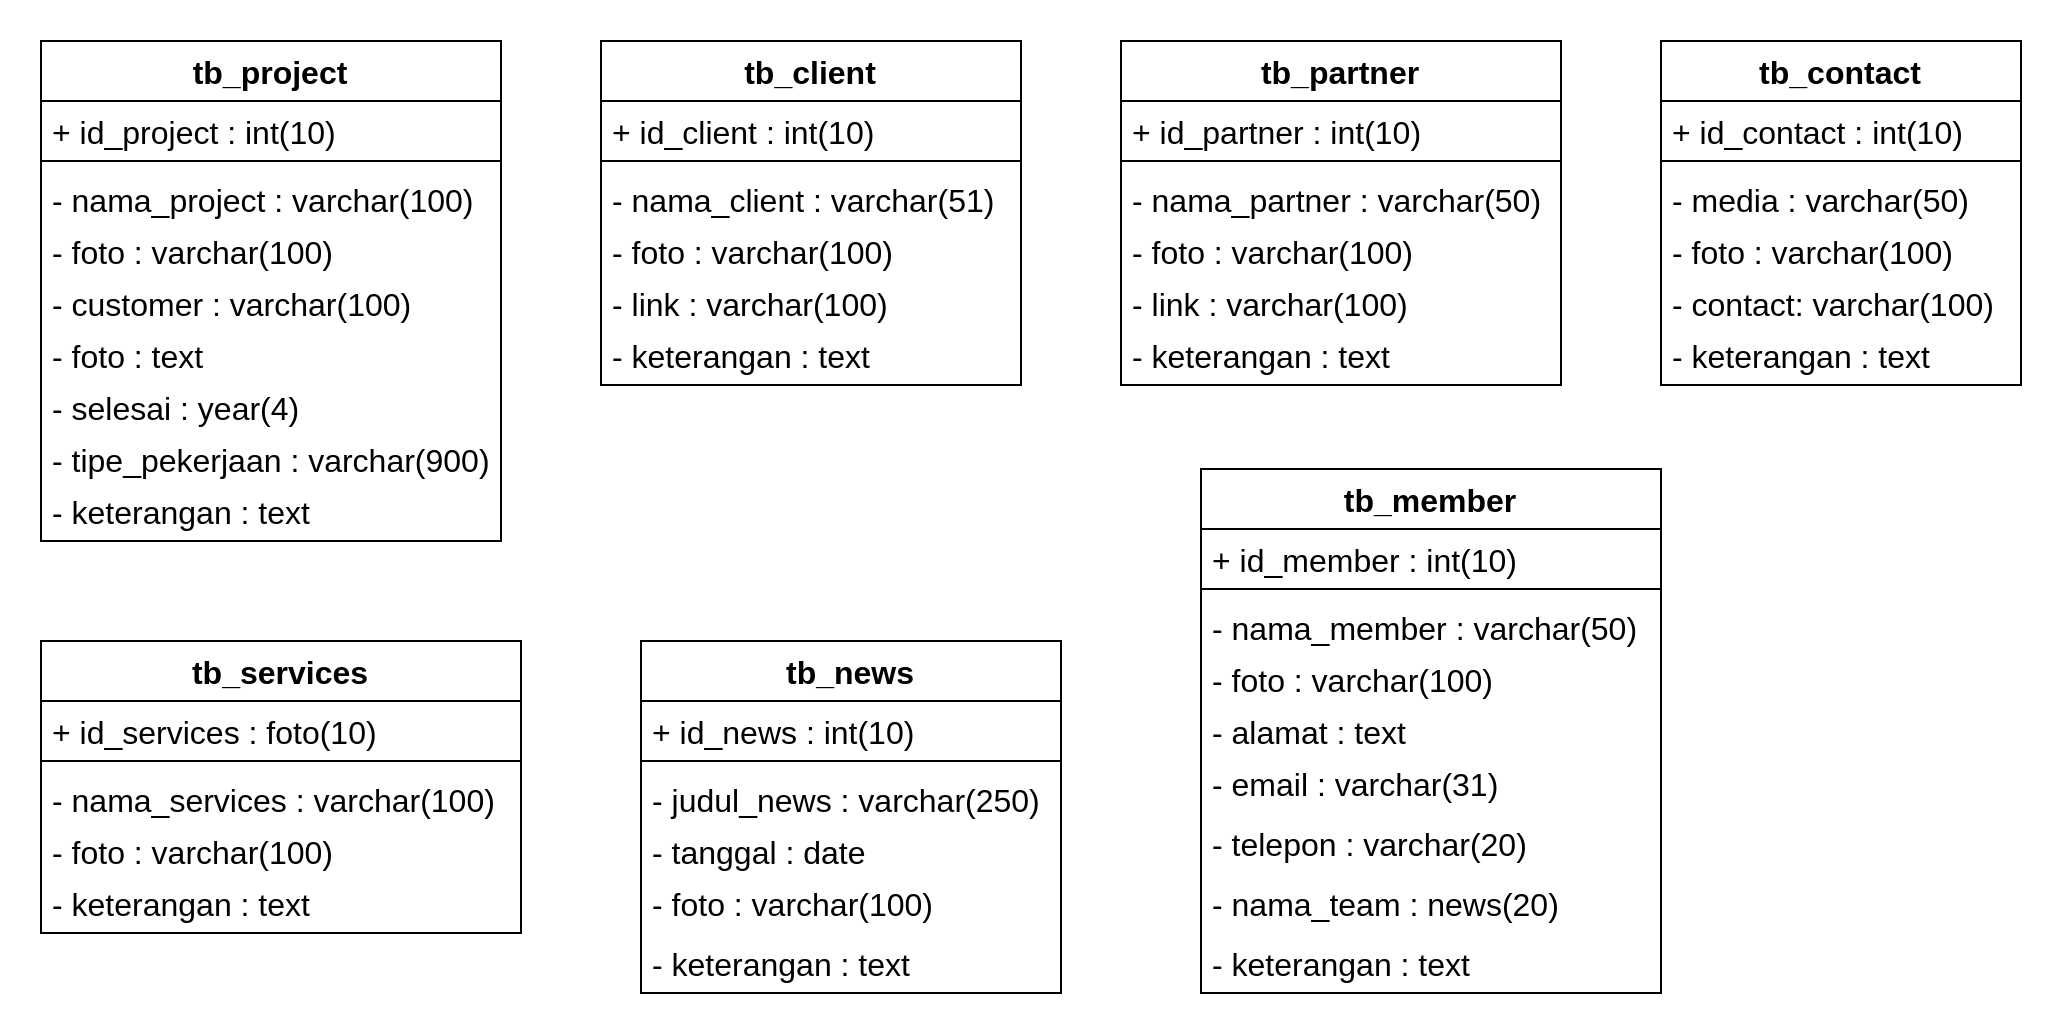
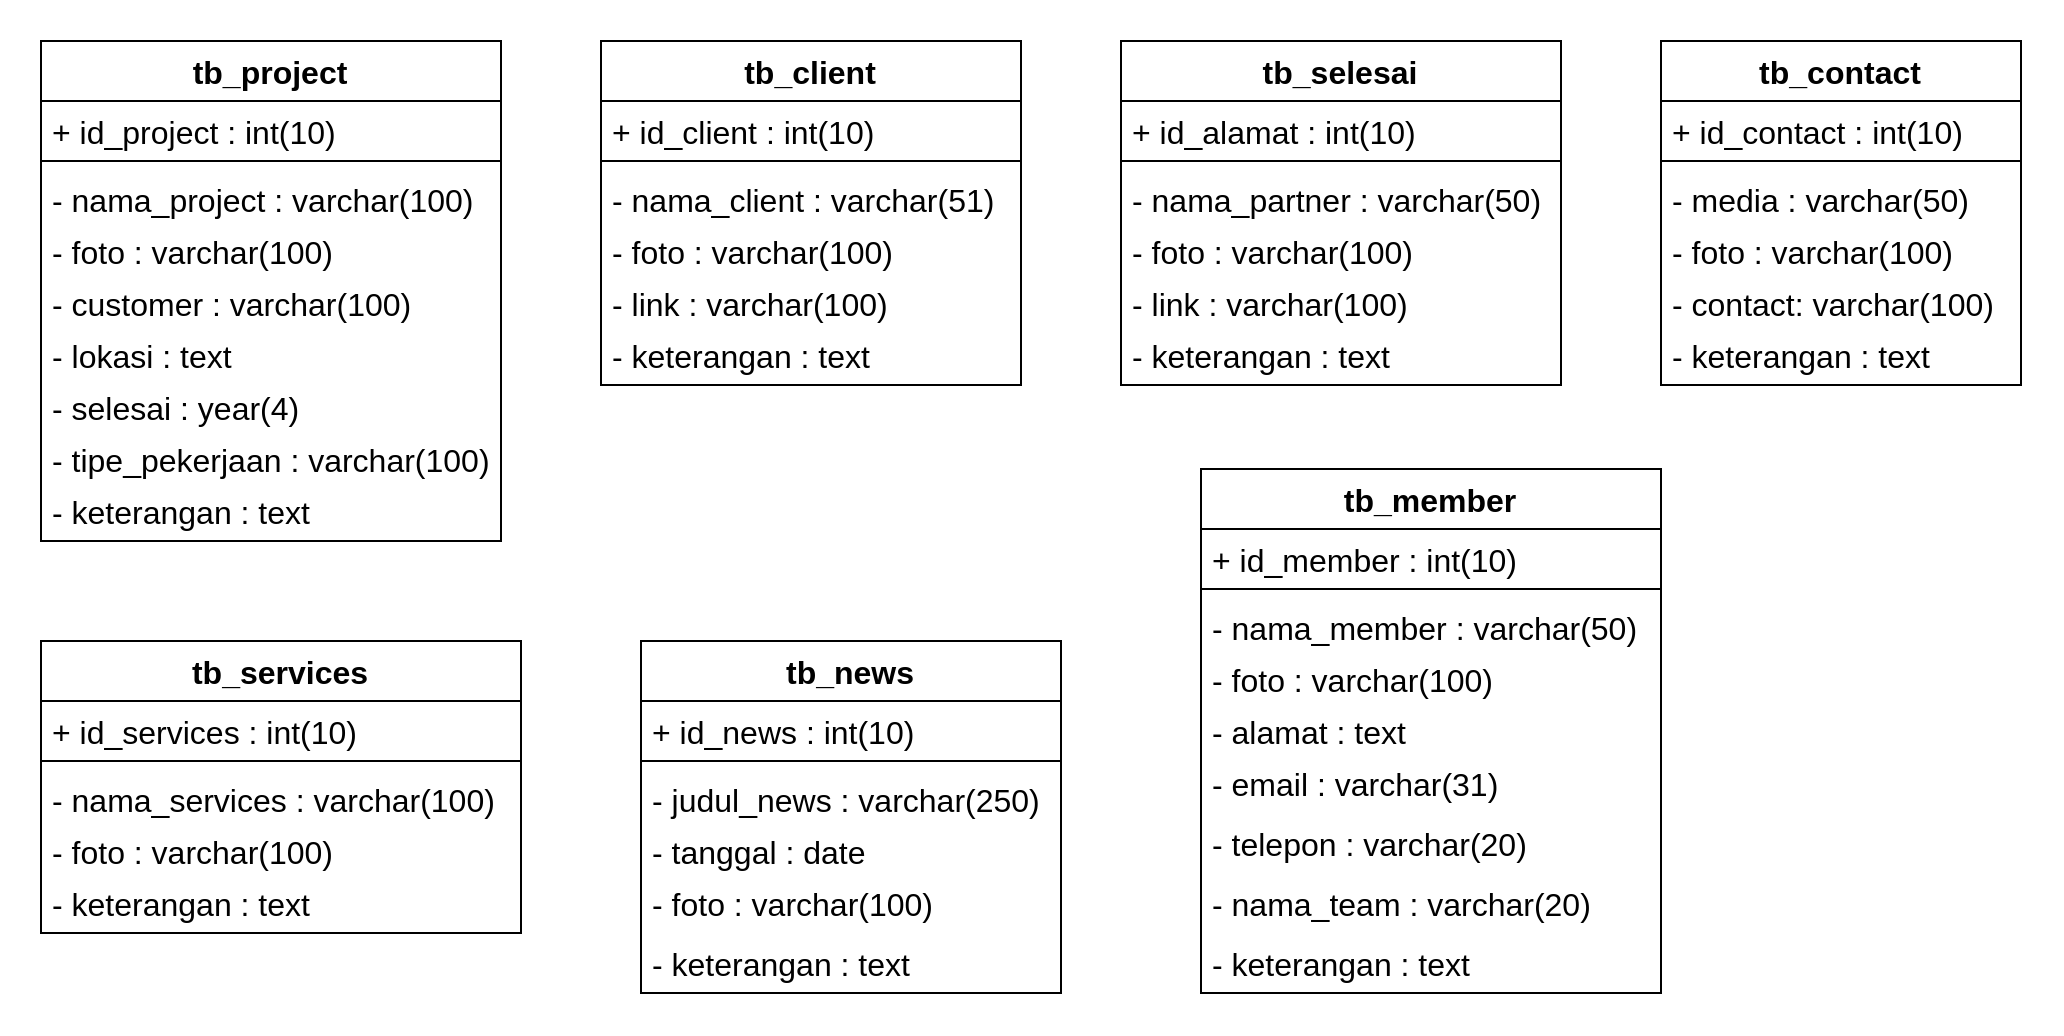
node "tb_partner": label "tb_partner" -> "tb_selesai"
node "+ id_partner : int(10)": label "+ id_partner : int(10)" -> "+ id_alamat : int(10)"
node "- foto : text": label "- foto : text" -> "- lokasi : text"
node "- tipe_pekerjaan : varchar(900)": label "- tipe_pekerjaan : varchar(900)" -> "- tipe_pekerjaan : varchar(100)"
node "+ id_services : foto(10)": label "+ id_services : foto(10)" -> "+ id_services : int(10)"
node "- nama_team : news(20)": label "- nama_team : news(20)" -> "- nama_team : varchar(20)"
